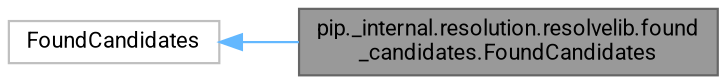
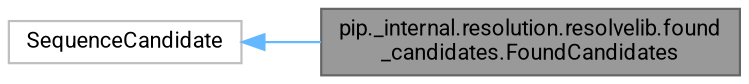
node "FoundCandidates": label "FoundCandidates" -> "SequenceCandidate"
